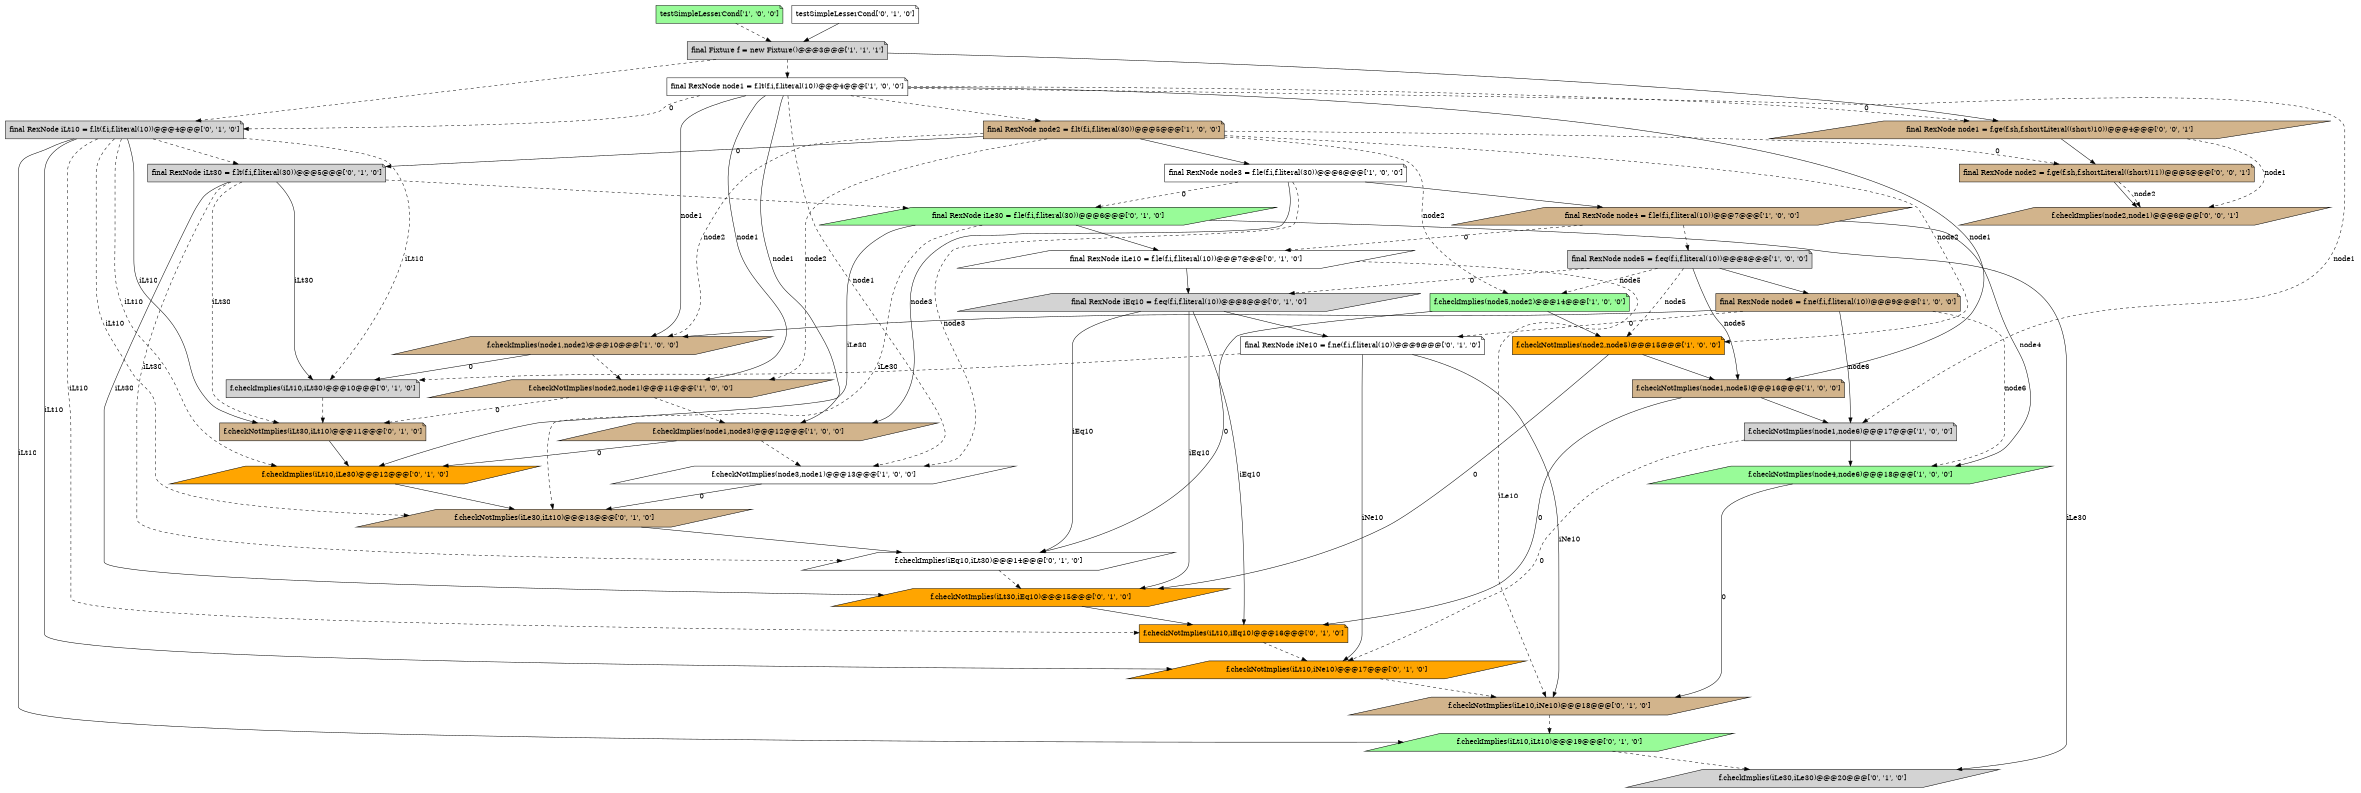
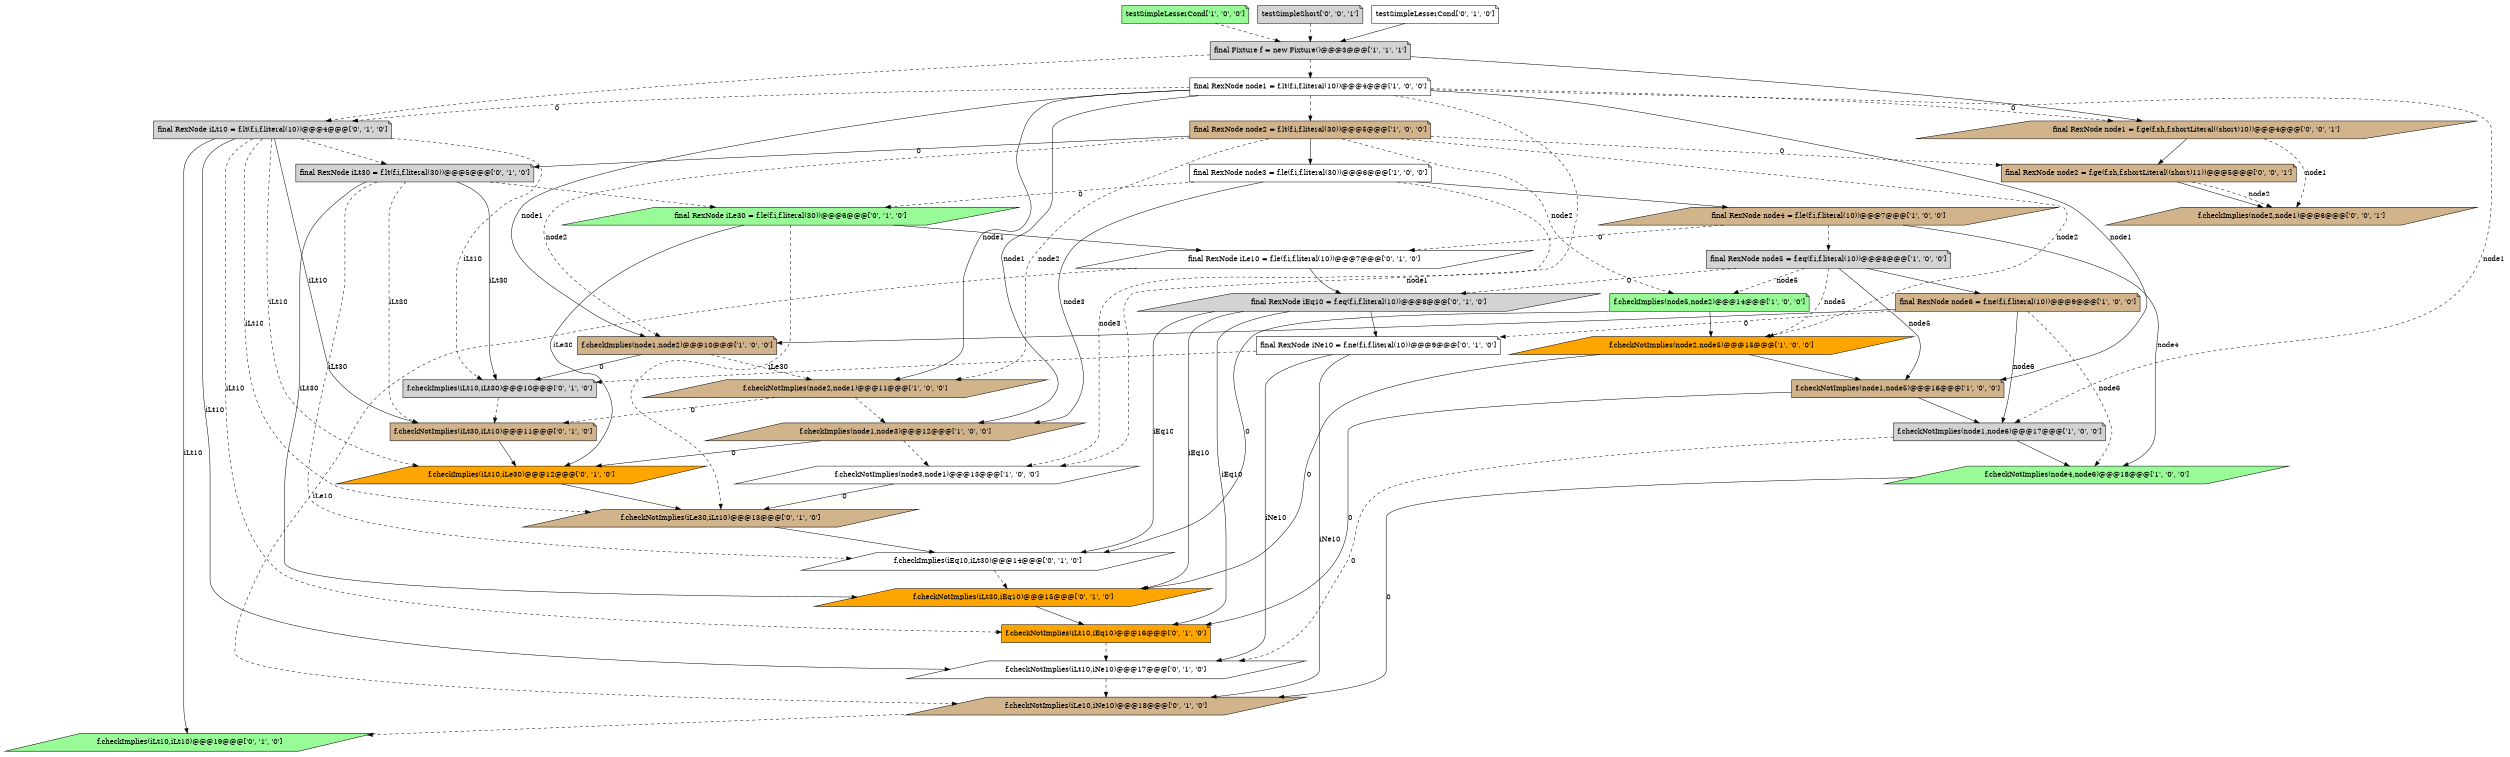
node "testSimpleShort['0', '0', '1']": added
node "f.checkImplies(node1,node2)@@@10@@@['1', '0', '0']": shape parallelogram -> note
node "f.checkNotImplies(node2,node5)@@@15@@@['1', '0', '0']": shape note -> parallelogram
node "f.checkNotImplies(iLt10,iNe10)@@@17@@@['0', '1', '0']": fillcolor orange -> white
node "f.checkImplies(iLe30,iLe30)@@@20@@@['0', '1', '0']": removed
